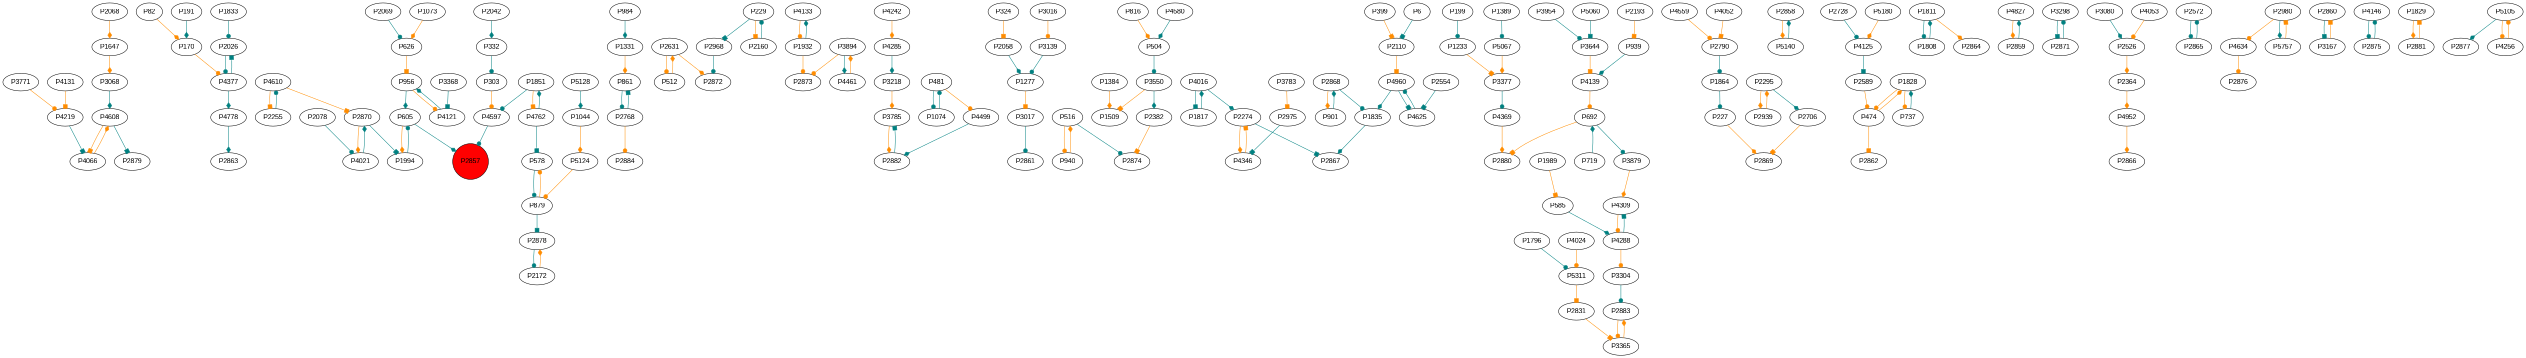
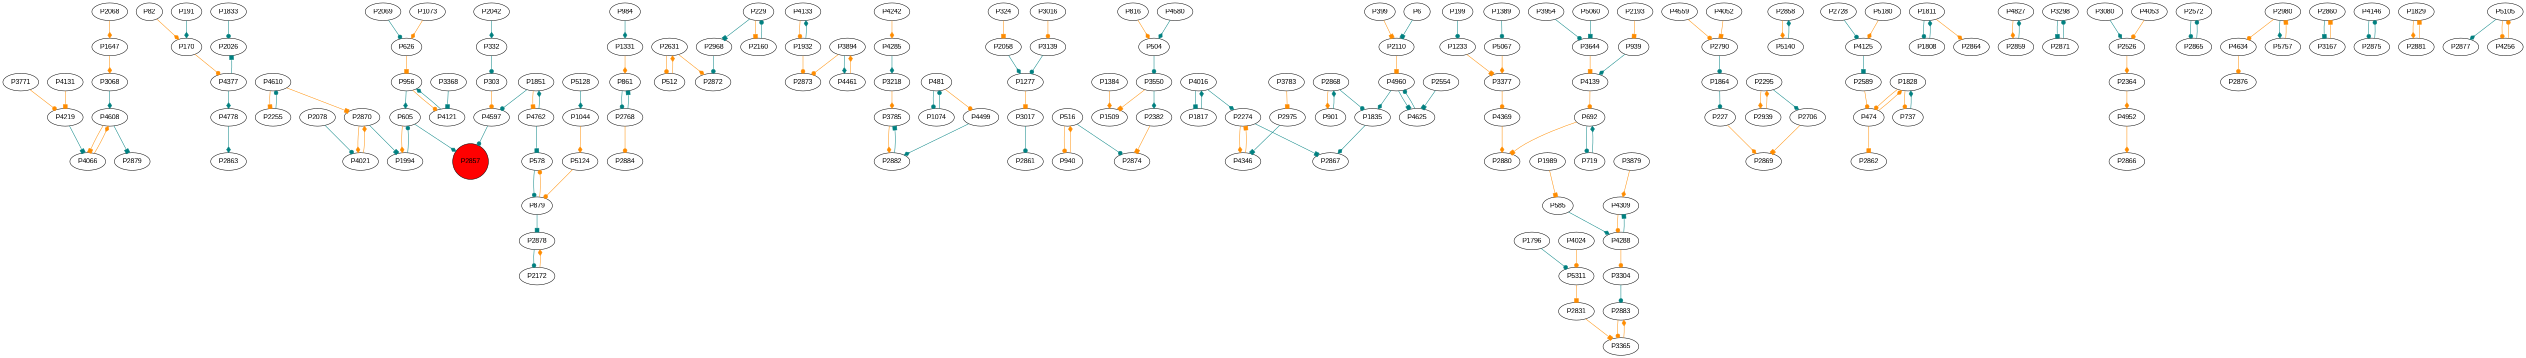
edge "P2026" -> "P4377": removed
edge "P3377" -> "P4369": color teal -> darkorange
edge "P692" -> "P3879": now "P692" -> "P719"
edge "P4021" -> "P2870": color teal -> darkorange
